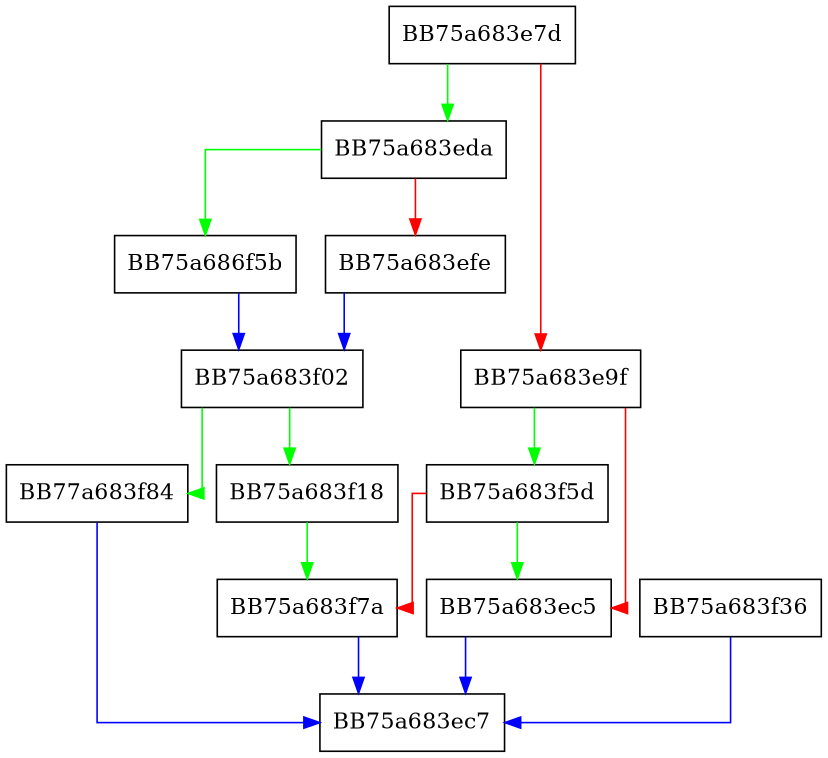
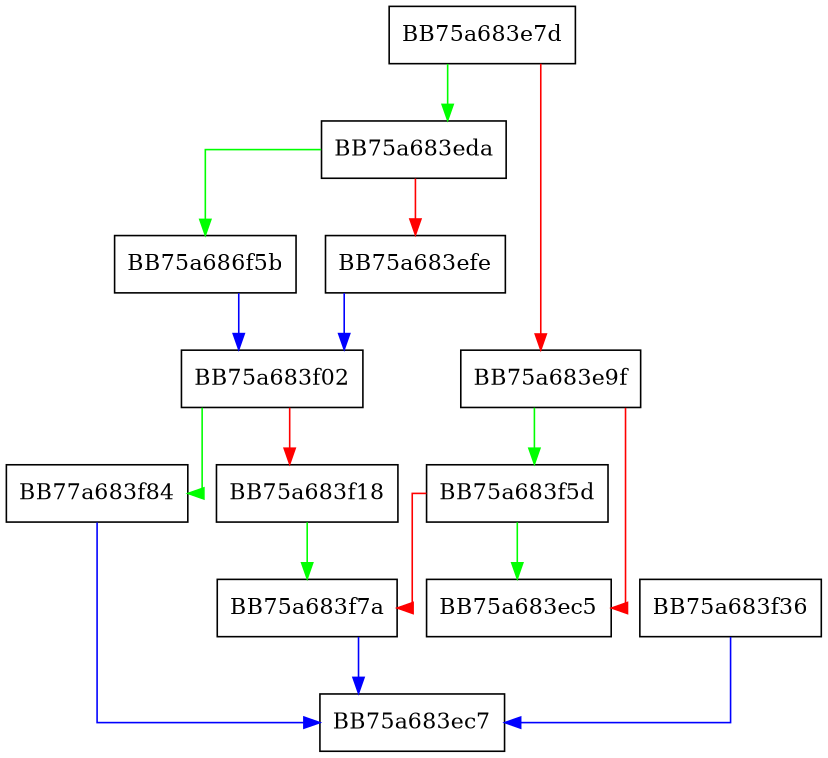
edge "BB75a683f02" -> "BB75a683f18": color green -> red
edge "BB75a683ec5" -> "BB75a683ec7": removed
